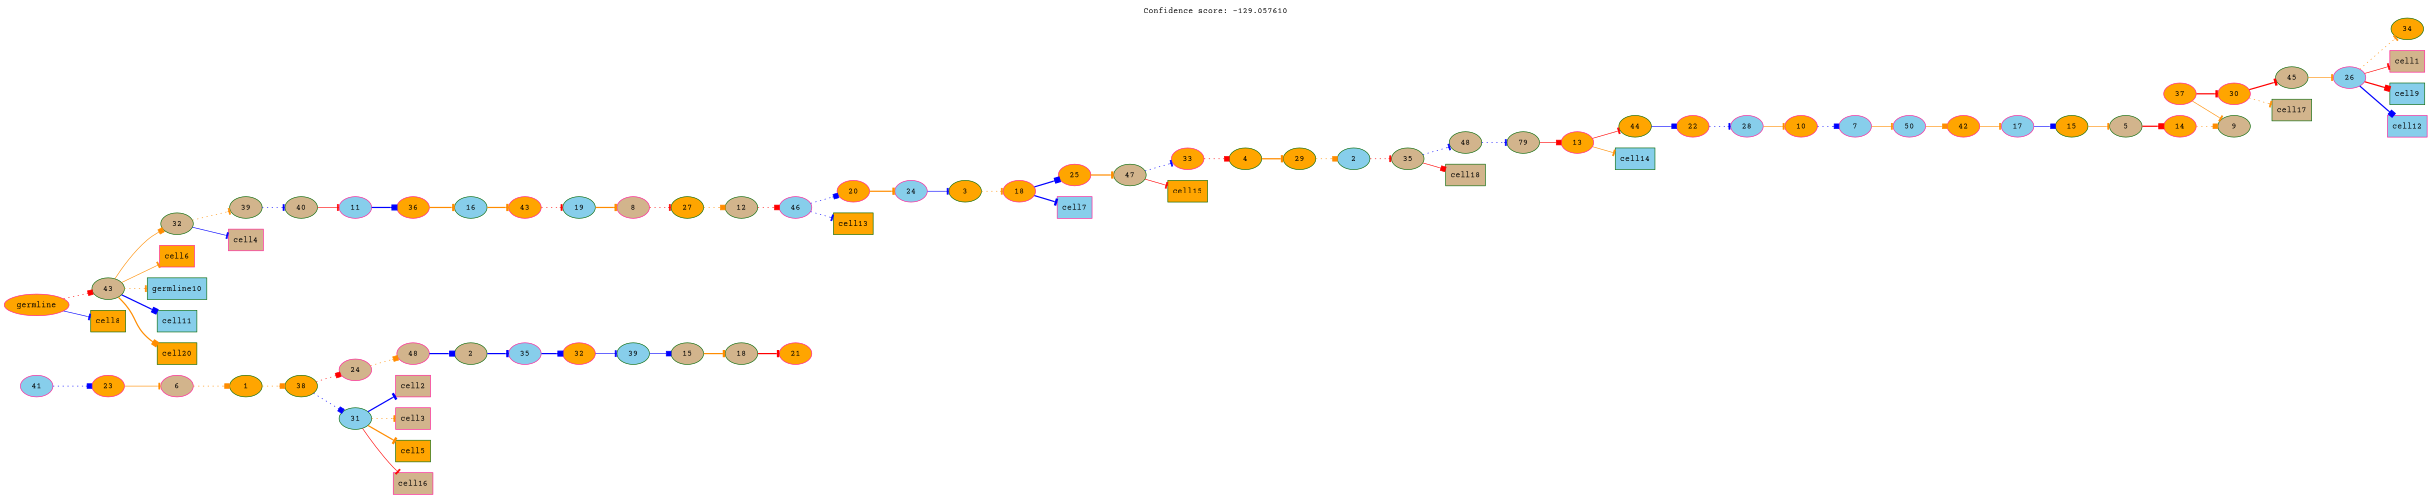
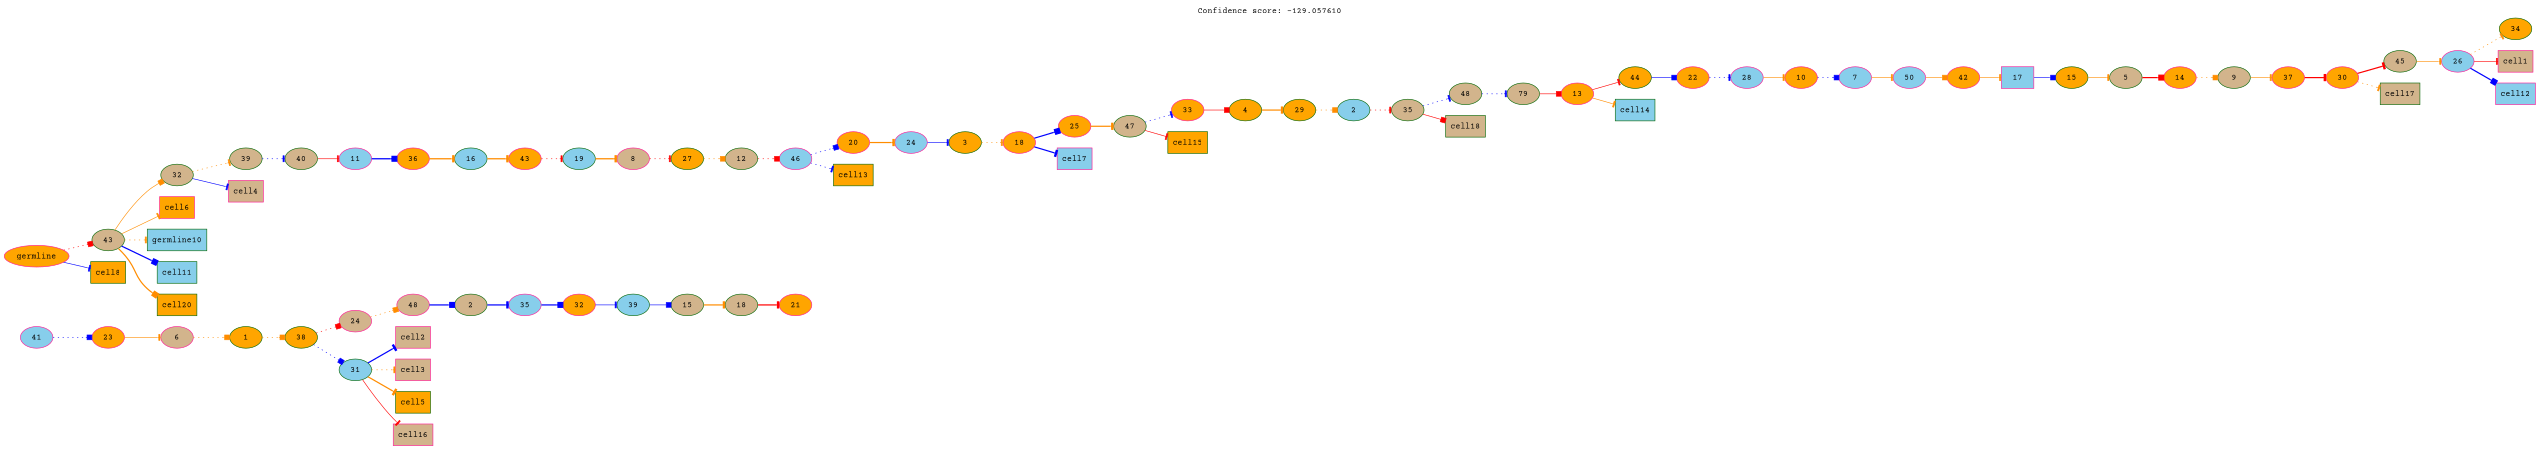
node "cell9": removed
edge "37" -> "9": reversed
node "17": shape ellipse -> box
edge "33" -> "4": style dotted -> solid
